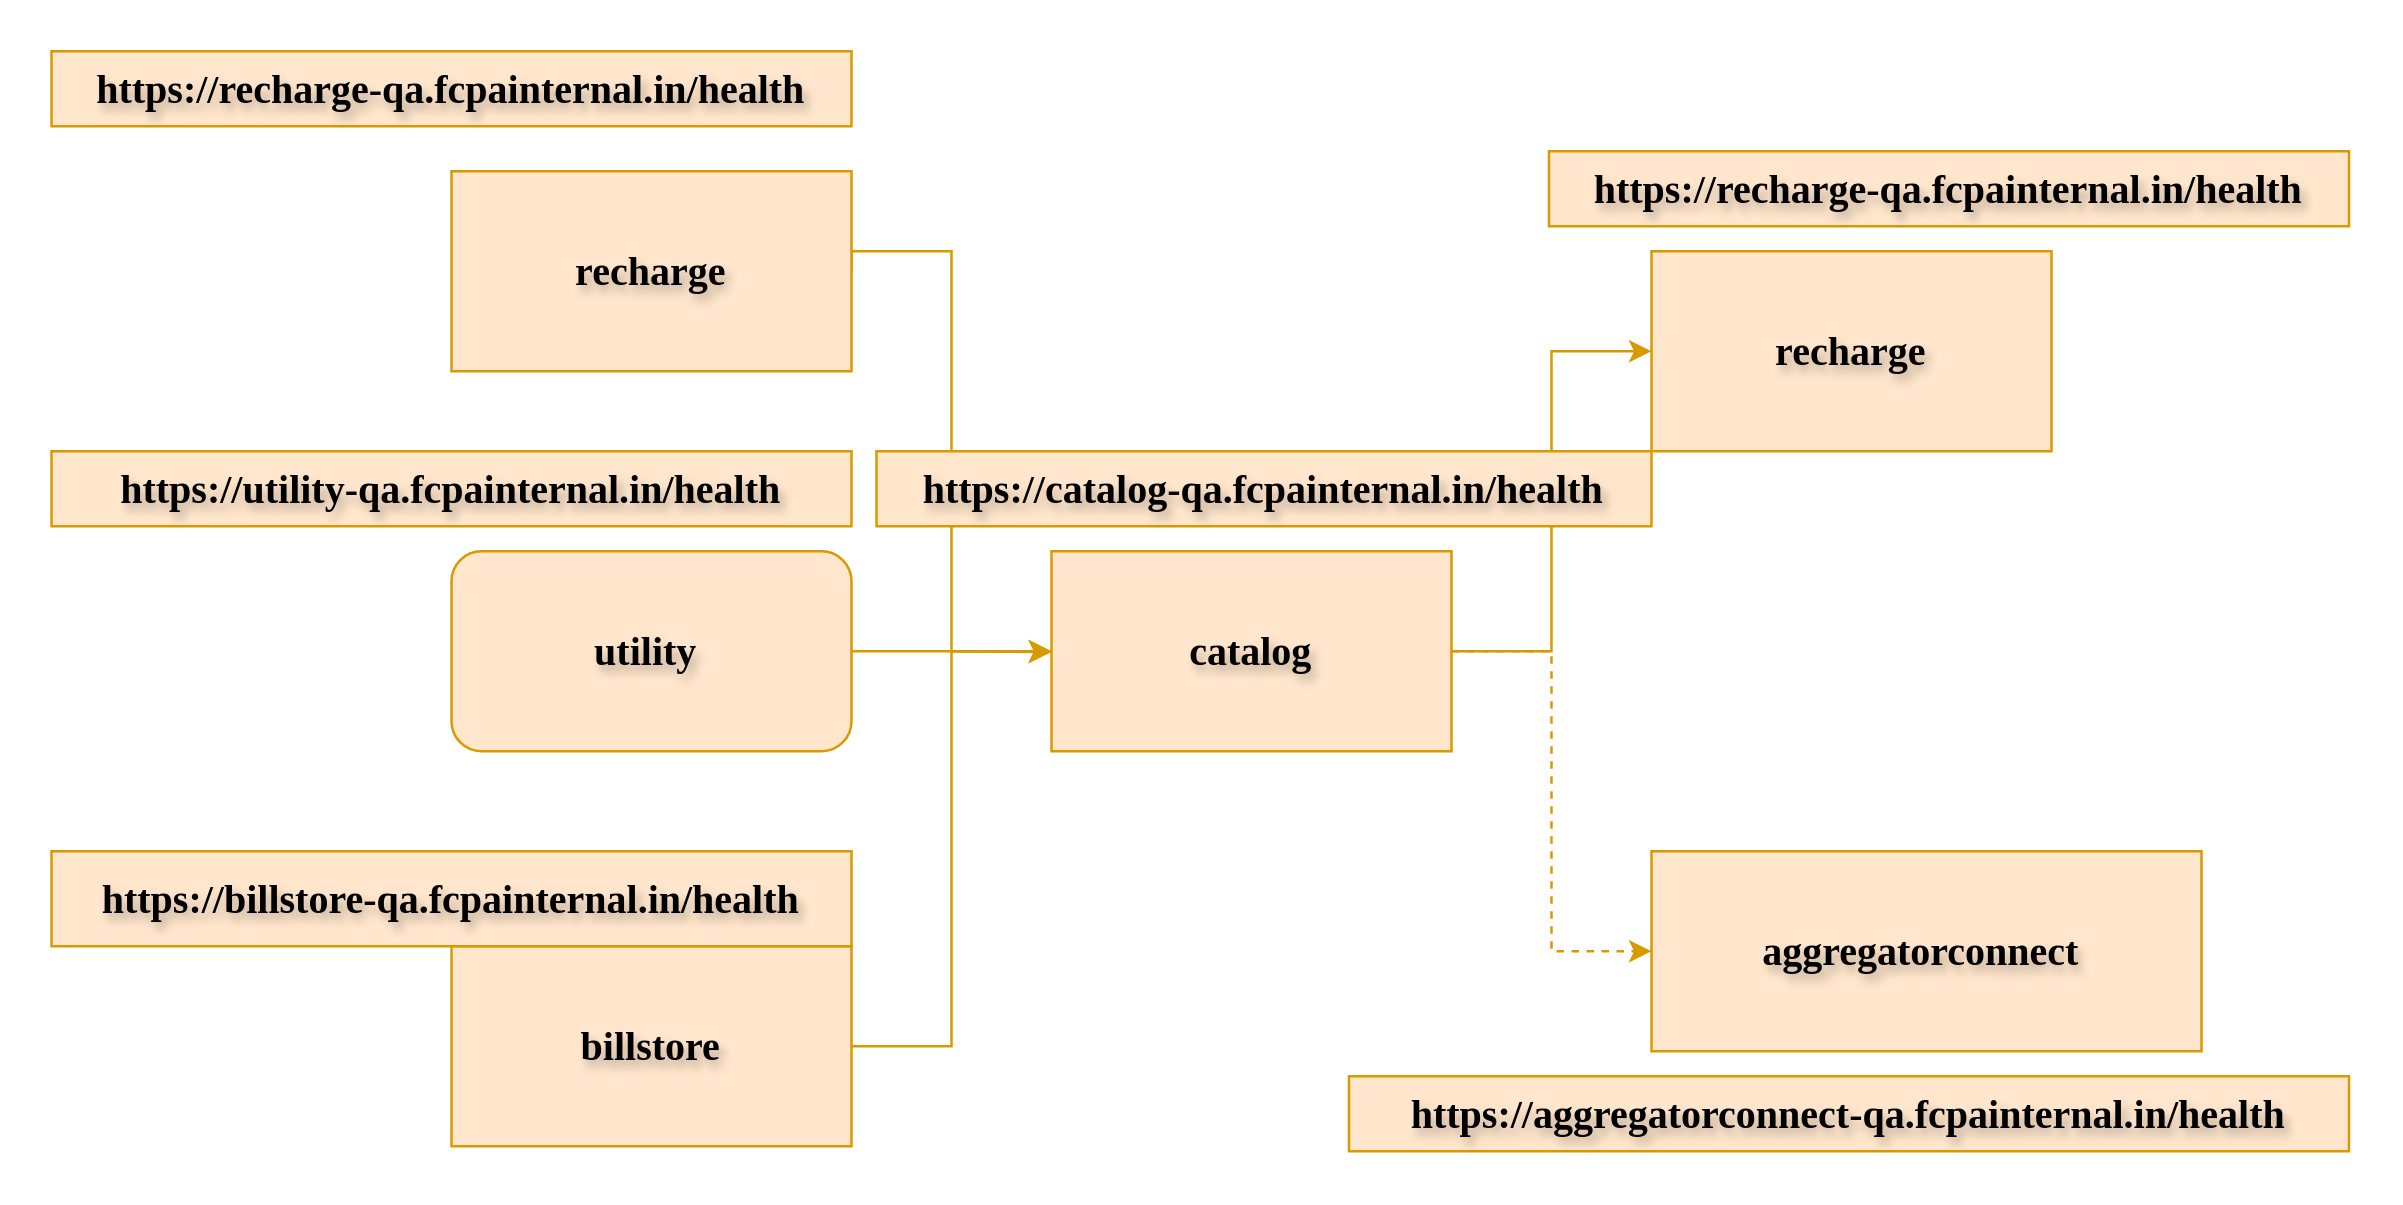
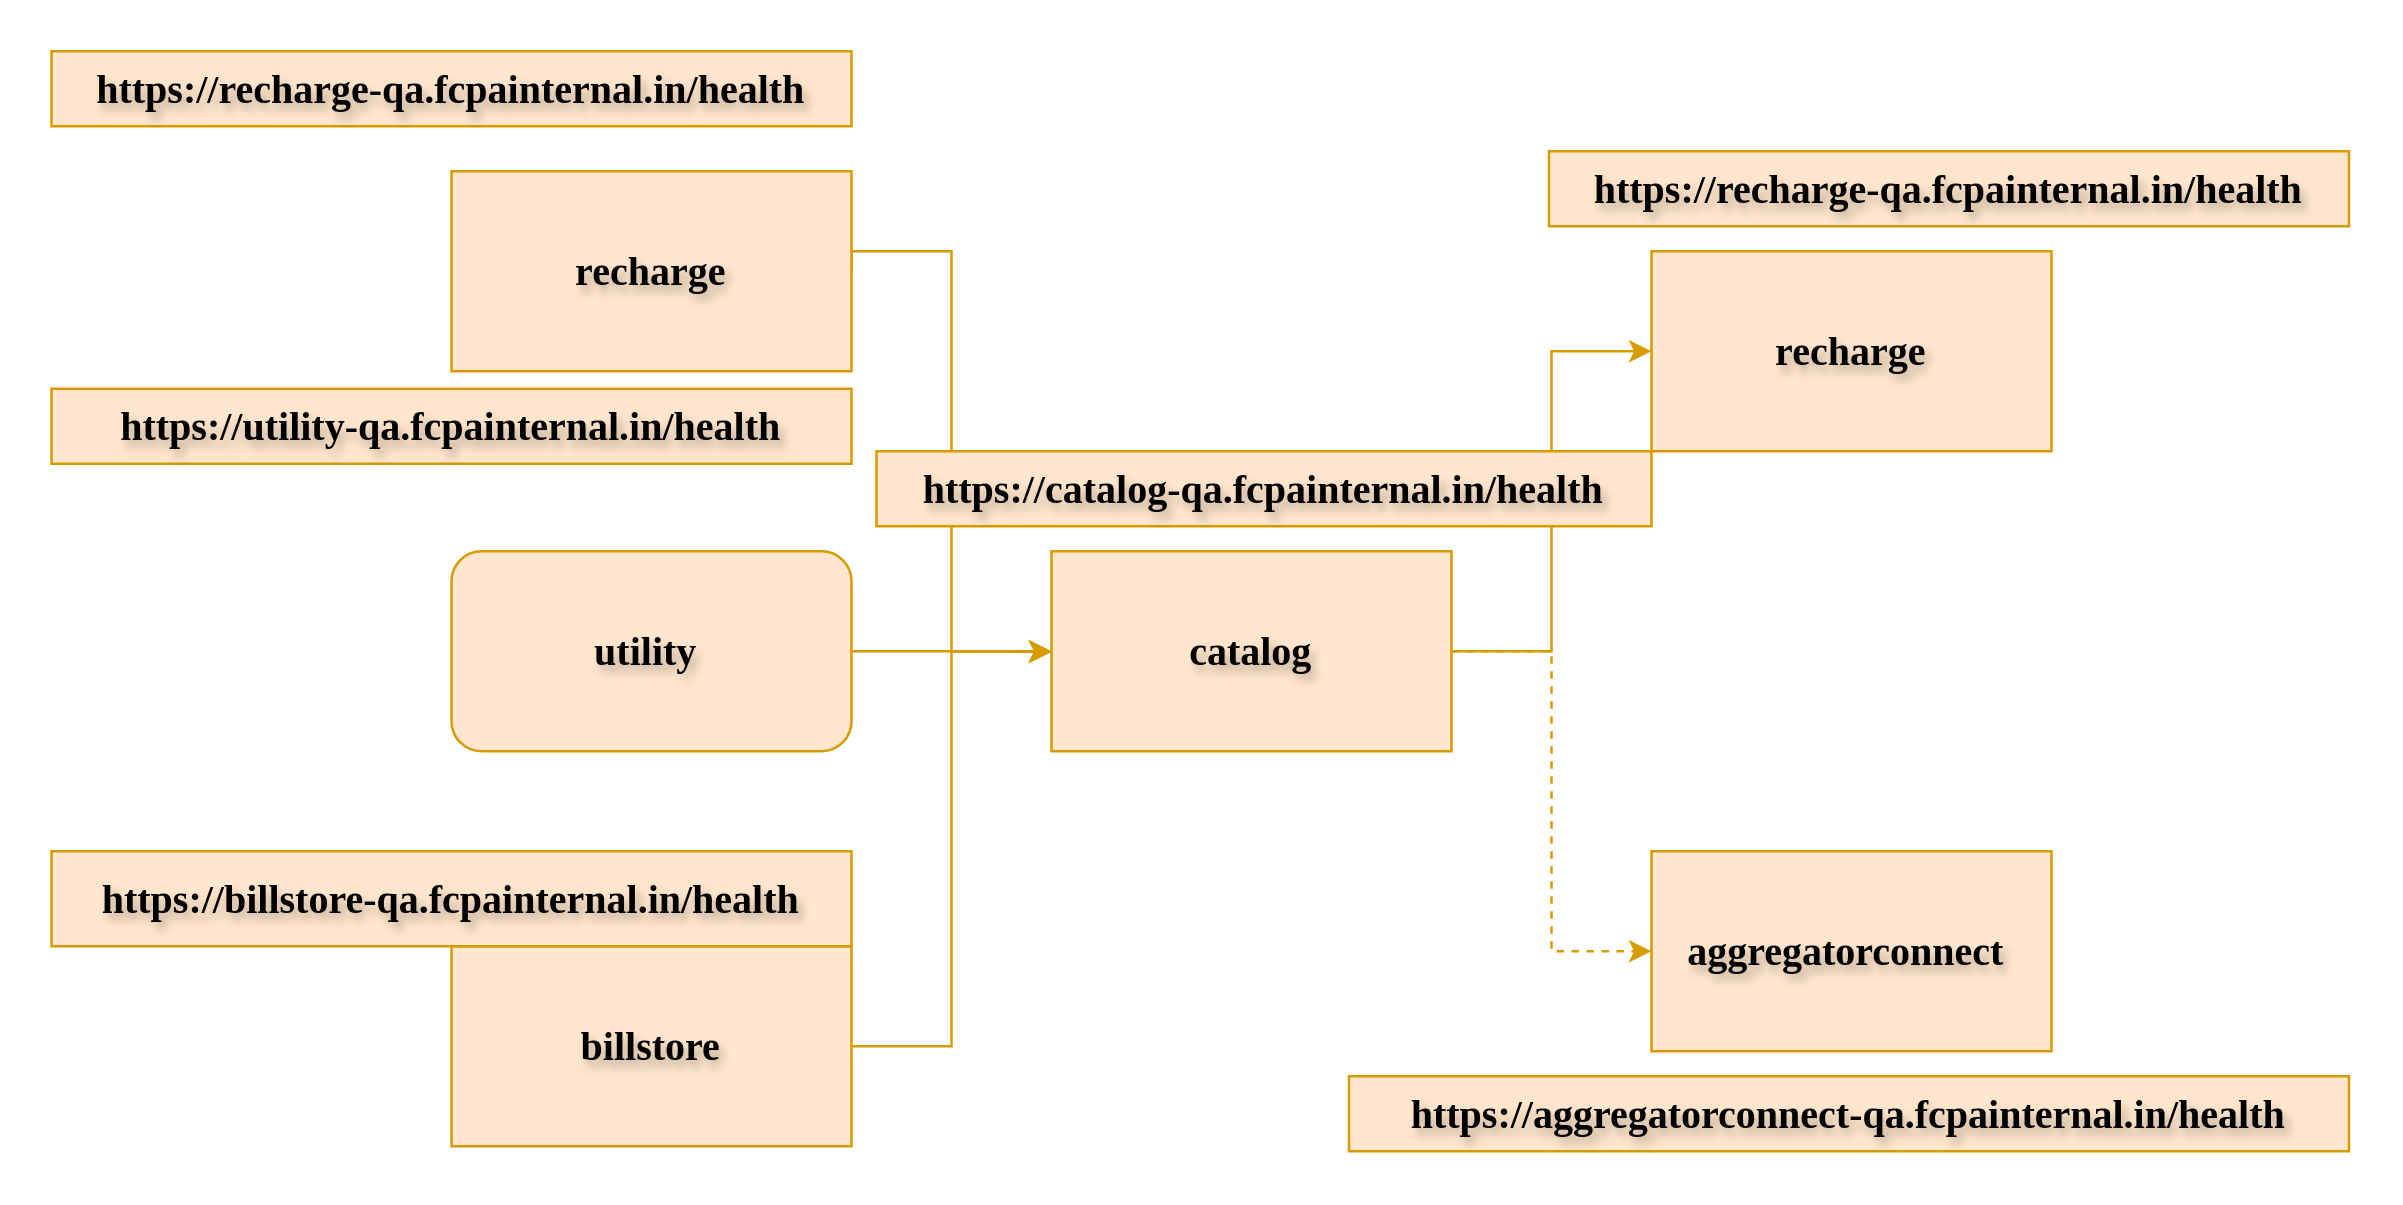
node "https://utility-qa.fcpainternal.in/health": moved (451, 489) -> (451, 426)
node "aggregatorconnect": size 550x200 -> 400x200
